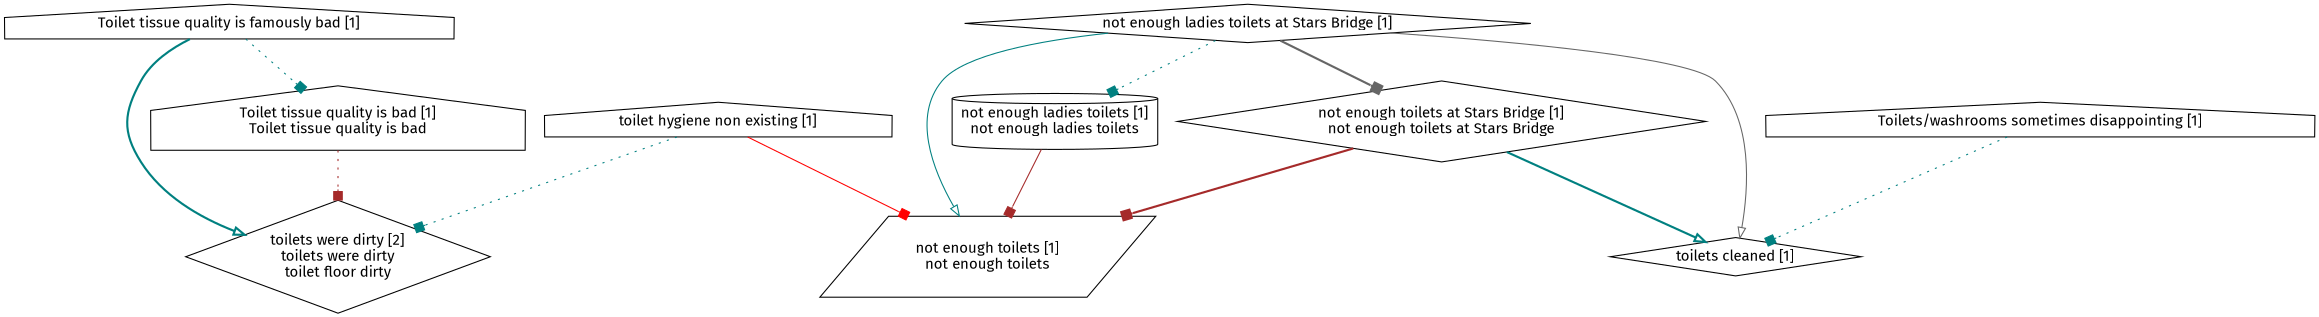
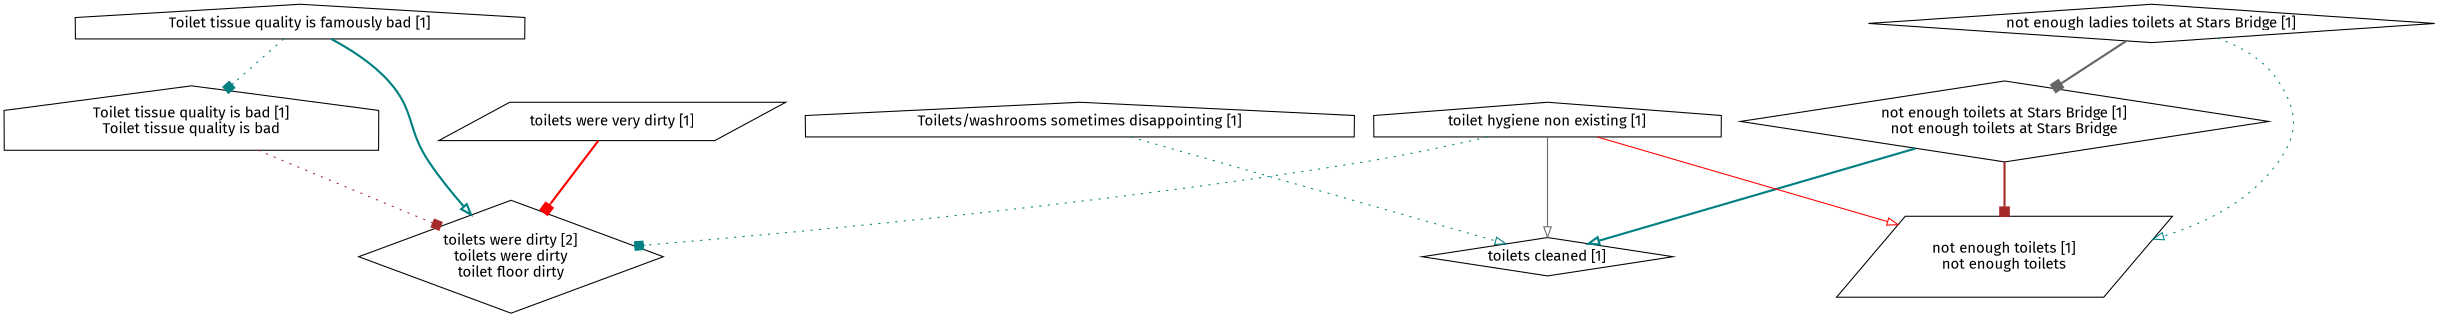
edge "not enough ladies toilets at Stars Bridge [1]" -> "toilets cleaned [1]": now "toilet hygiene non existing [1]" -> "toilets cleaned [1]"
edge "not enough ladies toilets at Stars Bridge [1]" -> "not enough toilets [1] not enough toilets": style solid -> dotted
node "toilets were very dirty [1]": added
node "not enough ladies toilets [1] not enough ladies toilets": removed
edge "toilet hygiene non existing [1]" -> "not enough toilets [1] not enough toilets": arrowhead box -> onormal
edge "Toilets/washrooms sometimes disappointing [1]" -> "toilets cleaned [1]": arrowhead box -> onormal
